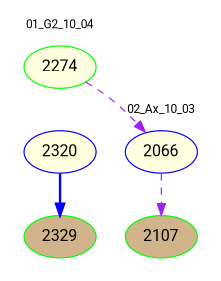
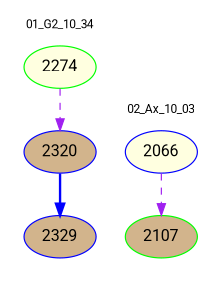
cluster "01_G2_10_04": label "01_G2_10_04" -> "01_G2_10_34"
edge "2274" -> "2066": now "2274" -> "2320"
node "2320": fillcolor lightyellow -> tan
node "2329": color green -> blue
